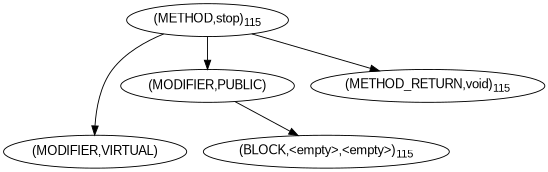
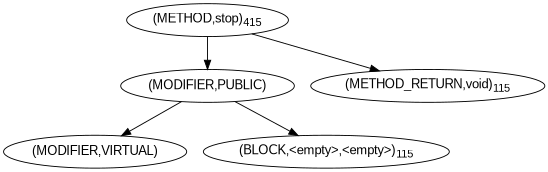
node "(METHOD,stop)": text "115" -> "415"
edge "(METHOD,stop)" -> "(MODIFIER,VIRTUAL)": now "(MODIFIER,PUBLIC)" -> "(MODIFIER,VIRTUAL)"
